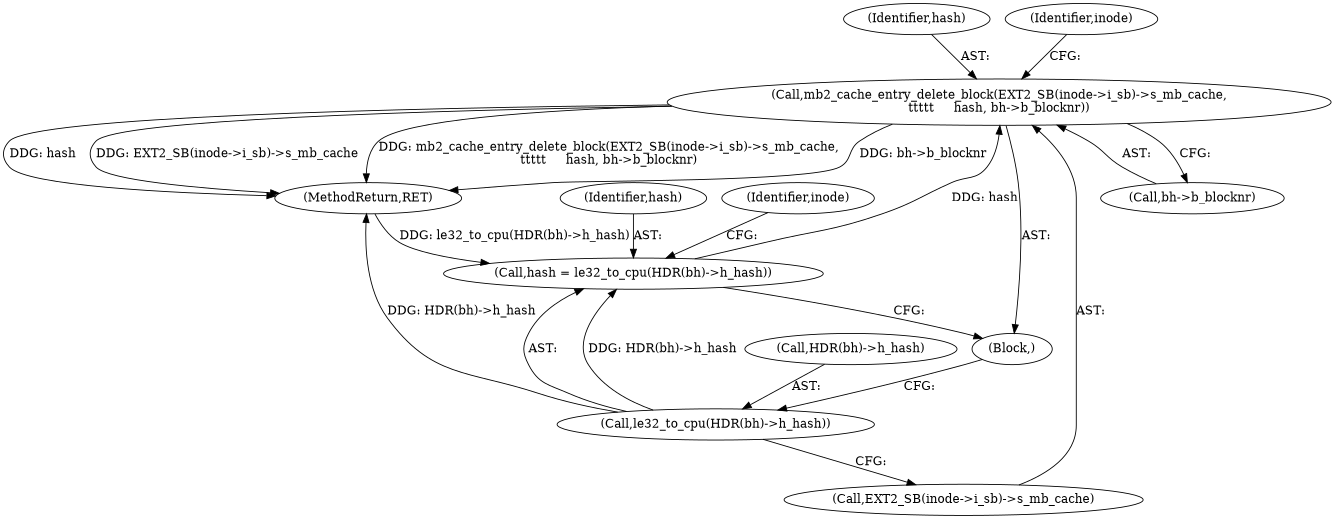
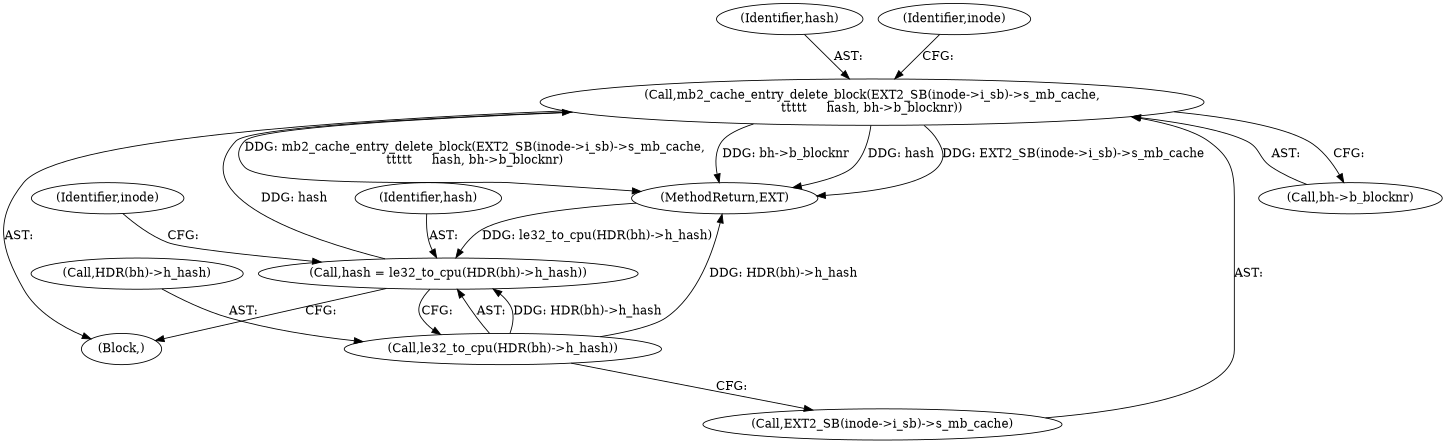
node "(MethodReturn,RET)": label "(MethodReturn,RET)" -> "(MethodReturn,EXT)"
edge "(Block,)" -> "(Call,le32_to_cpu(HDR(bh)->h_hash))": now "(Call,hash = le32_to_cpu(HDR(bh)->h_hash))" -> "(Call,le32_to_cpu(HDR(bh)->h_hash))"
